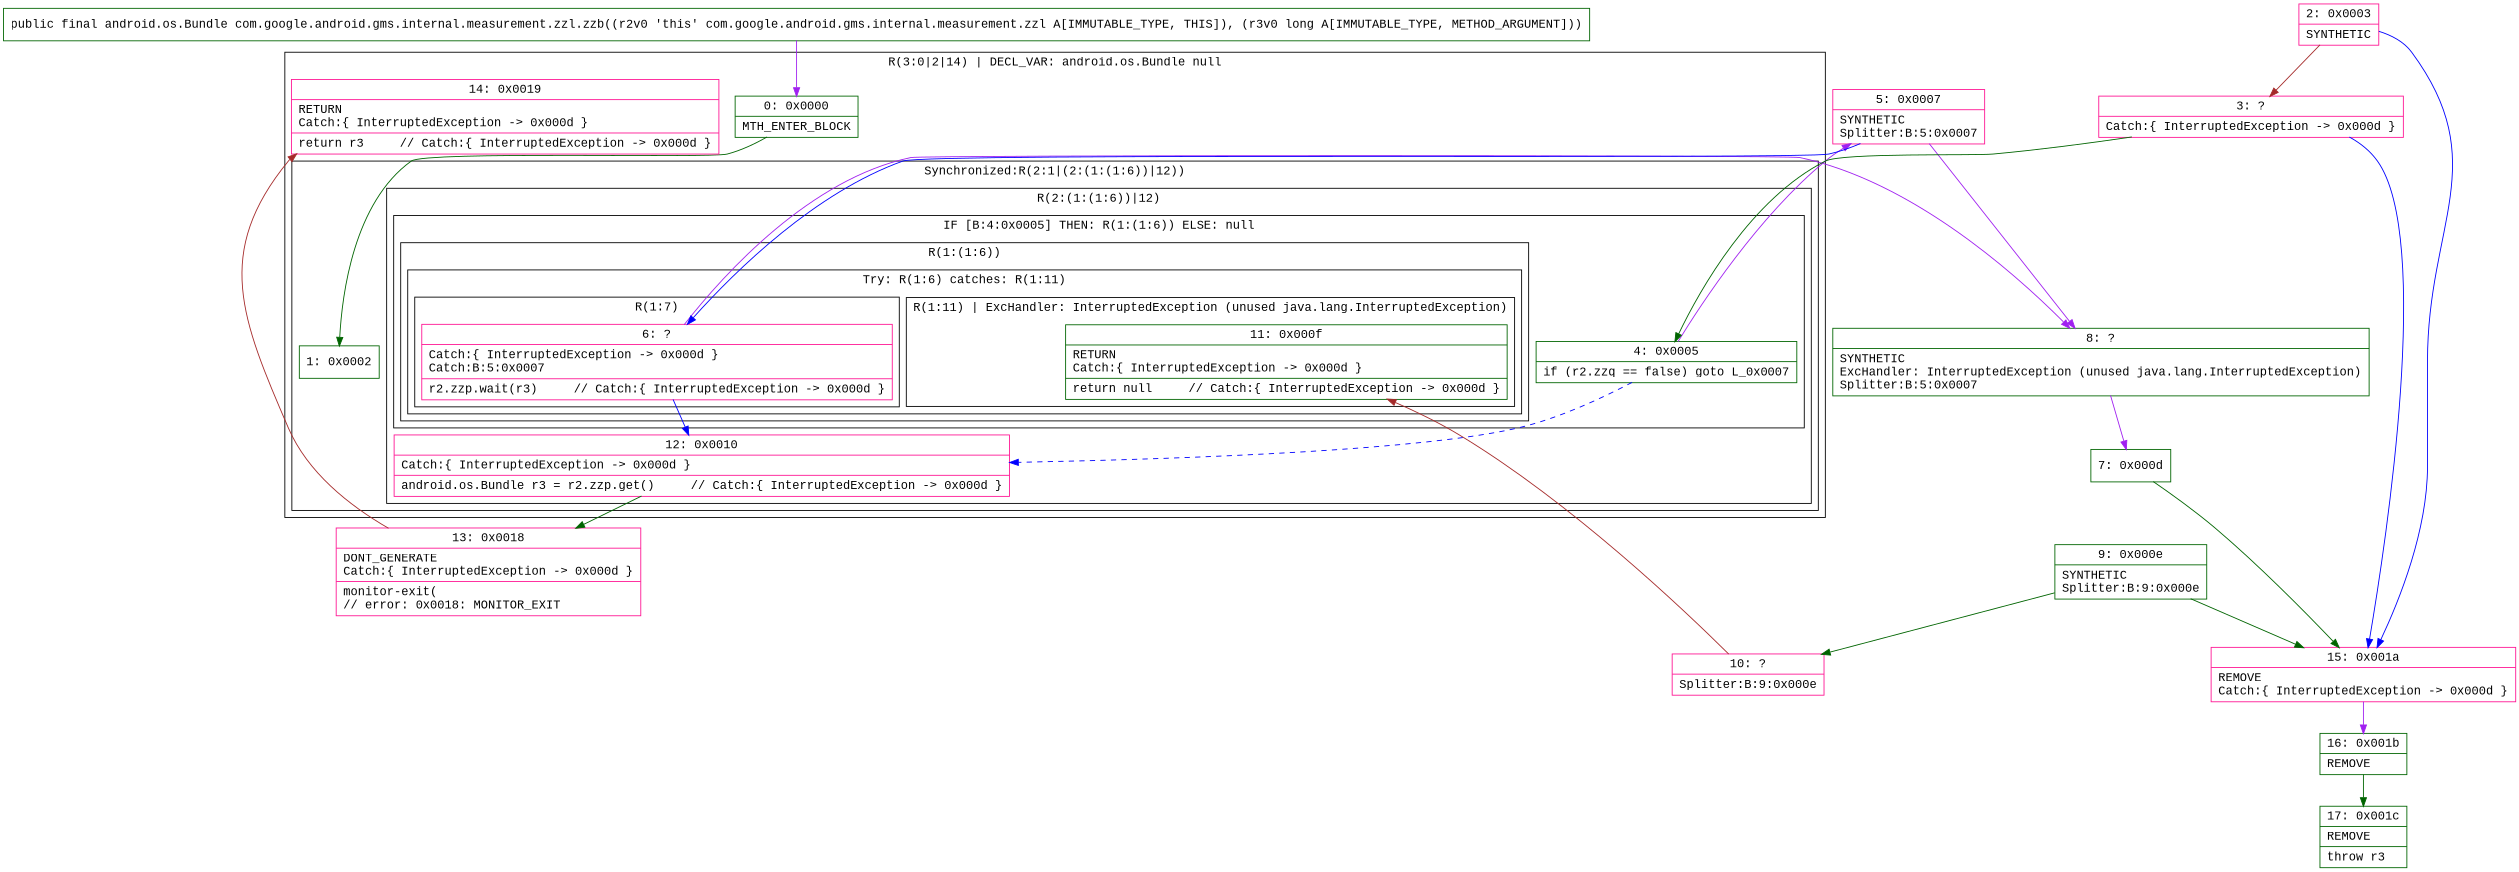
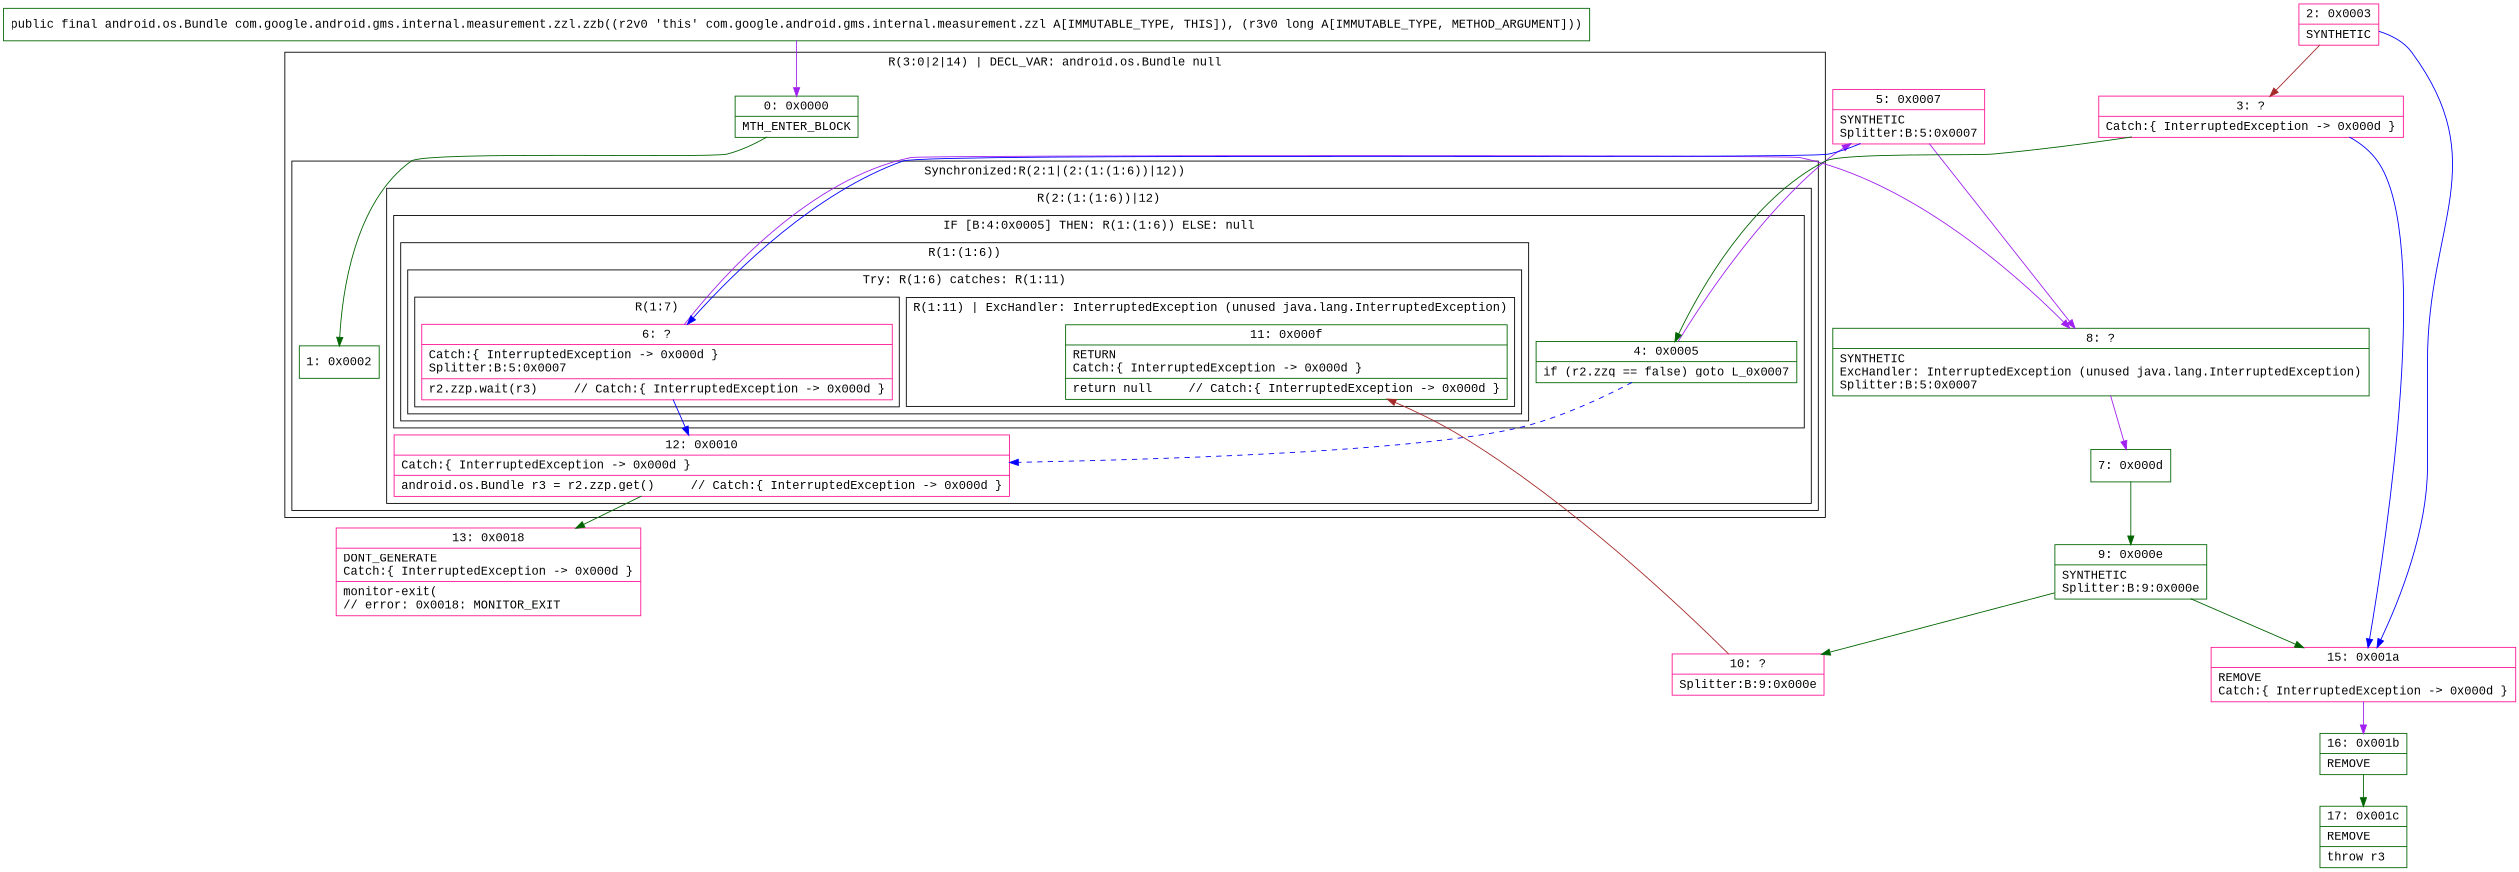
node "14: 0x0019": removed
node "6: ?": text "Catch:B:5:0x0007" -> "Splitter:B:5:0x0007"
edge "7: 0x000d" -> "15: 0x001a": now "7: 0x000d" -> "9: 0x000e"
